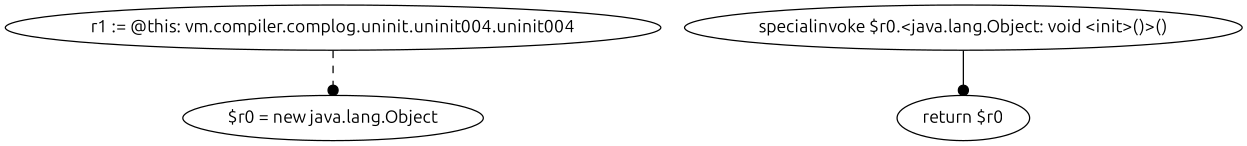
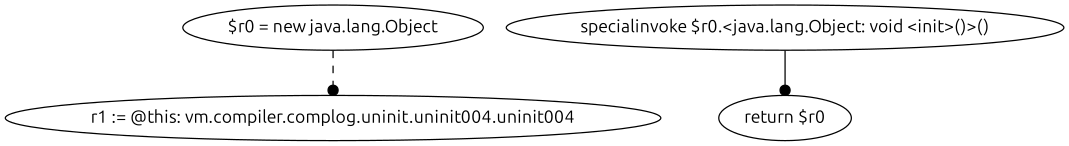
edge "r1 := @this: vm.compiler.complog.uninit.uninit004.uninit004" -> "$r0 = new java.lang.Object": reversed
